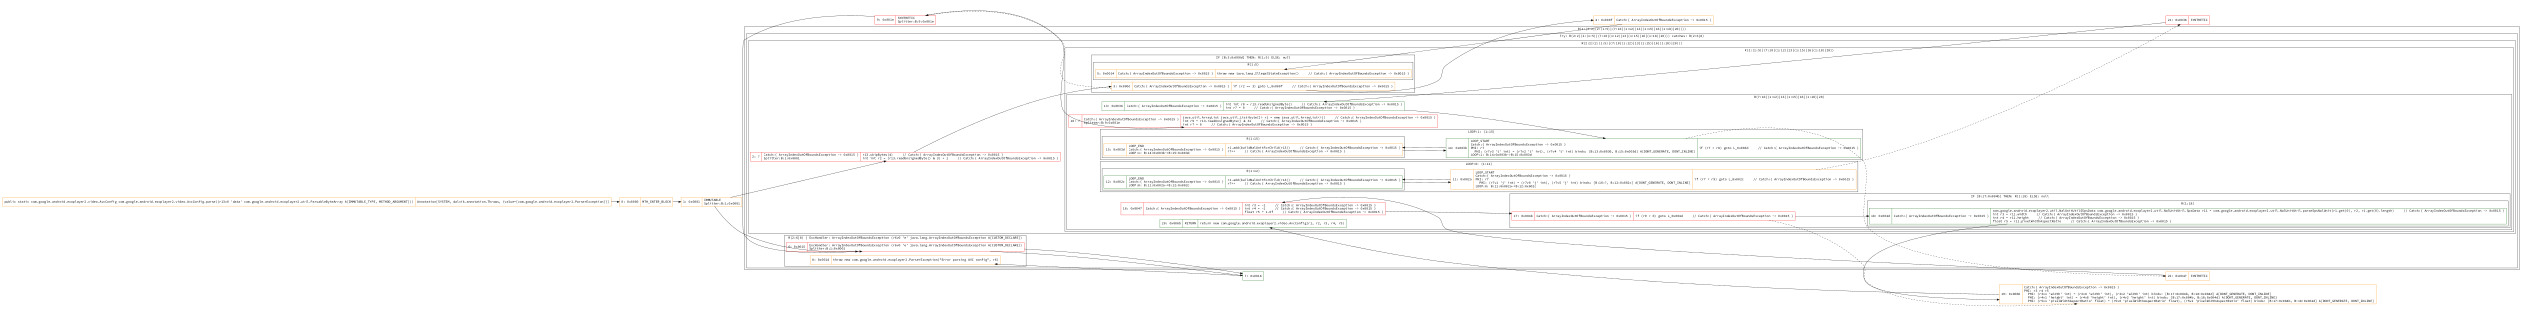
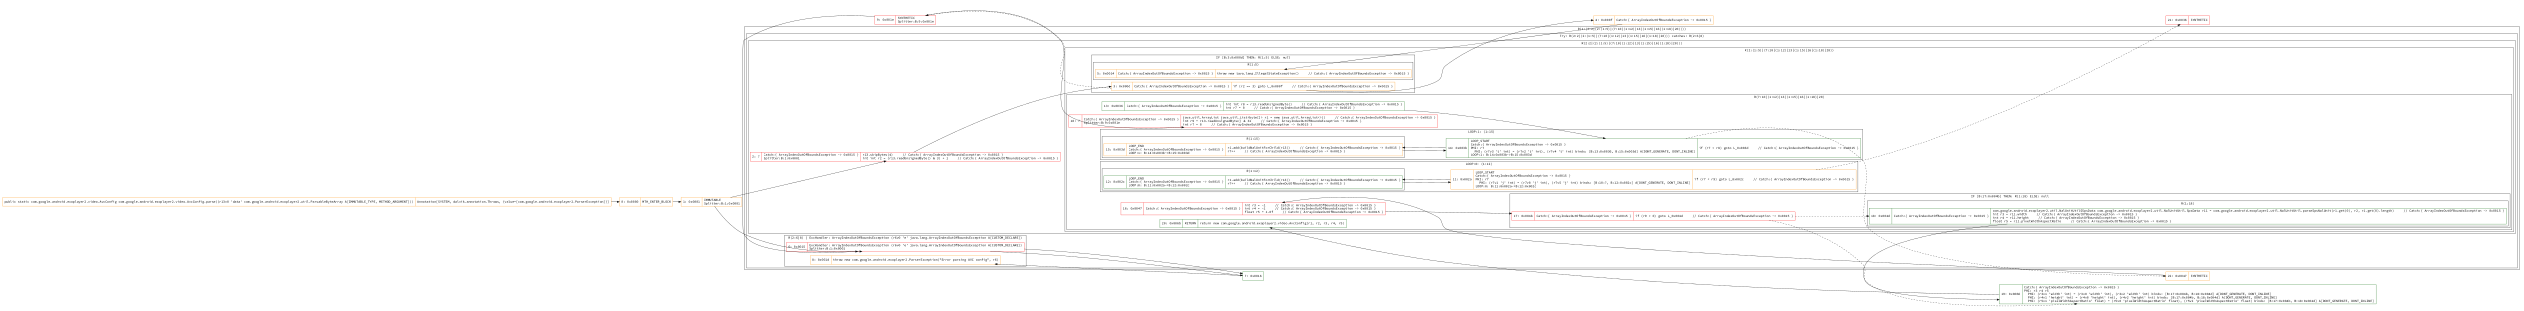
edge "21: 0x0036" -> "13: 0x0036": removed
edge "17: 0x004b" -> "18: 0x004d": style solid -> dashed
node "19: 0x0066": color darkorange -> darkgreen
